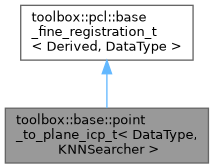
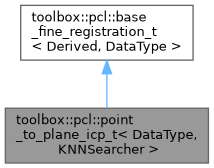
node "toolbox::base::point _to_plane_icp_t< DataType, KNNSearcher >": label "toolbox::base::point _to_plane_icp_t< DataType, KNNSearcher >" -> "toolbox::pcl::point _to_plane_icp_t< DataType, KNNSearcher >"
